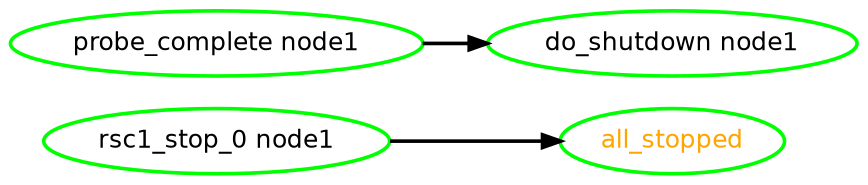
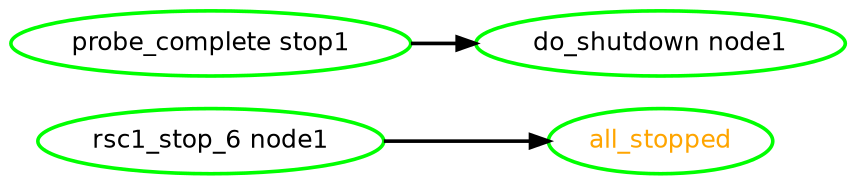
node "probe_complete node1": label "probe_complete node1" -> "probe_complete stop1"
node "rsc1_stop_0 node1": label "rsc1_stop_0 node1" -> "rsc1_stop_6 node1"
